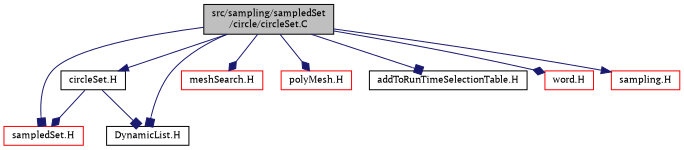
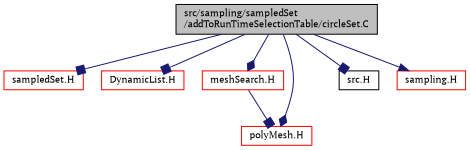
node "src/sampling/sampledSet /circle/circleSet.C": label "src/sampling/sampledSet /circle/circleSet.C" -> "src/sampling/sampledSet /addToRunTimeSelectionTable/circleSet.C"
node "circleSet.H": removed
node "addToRunTimeSelectionTable.H": label "addToRunTimeSelectionTable.H" -> "src.H"
node "word.H": removed
edge "meshSearch.H" -> "polyMesh.H": added
node "DynamicList.H": color black -> red
